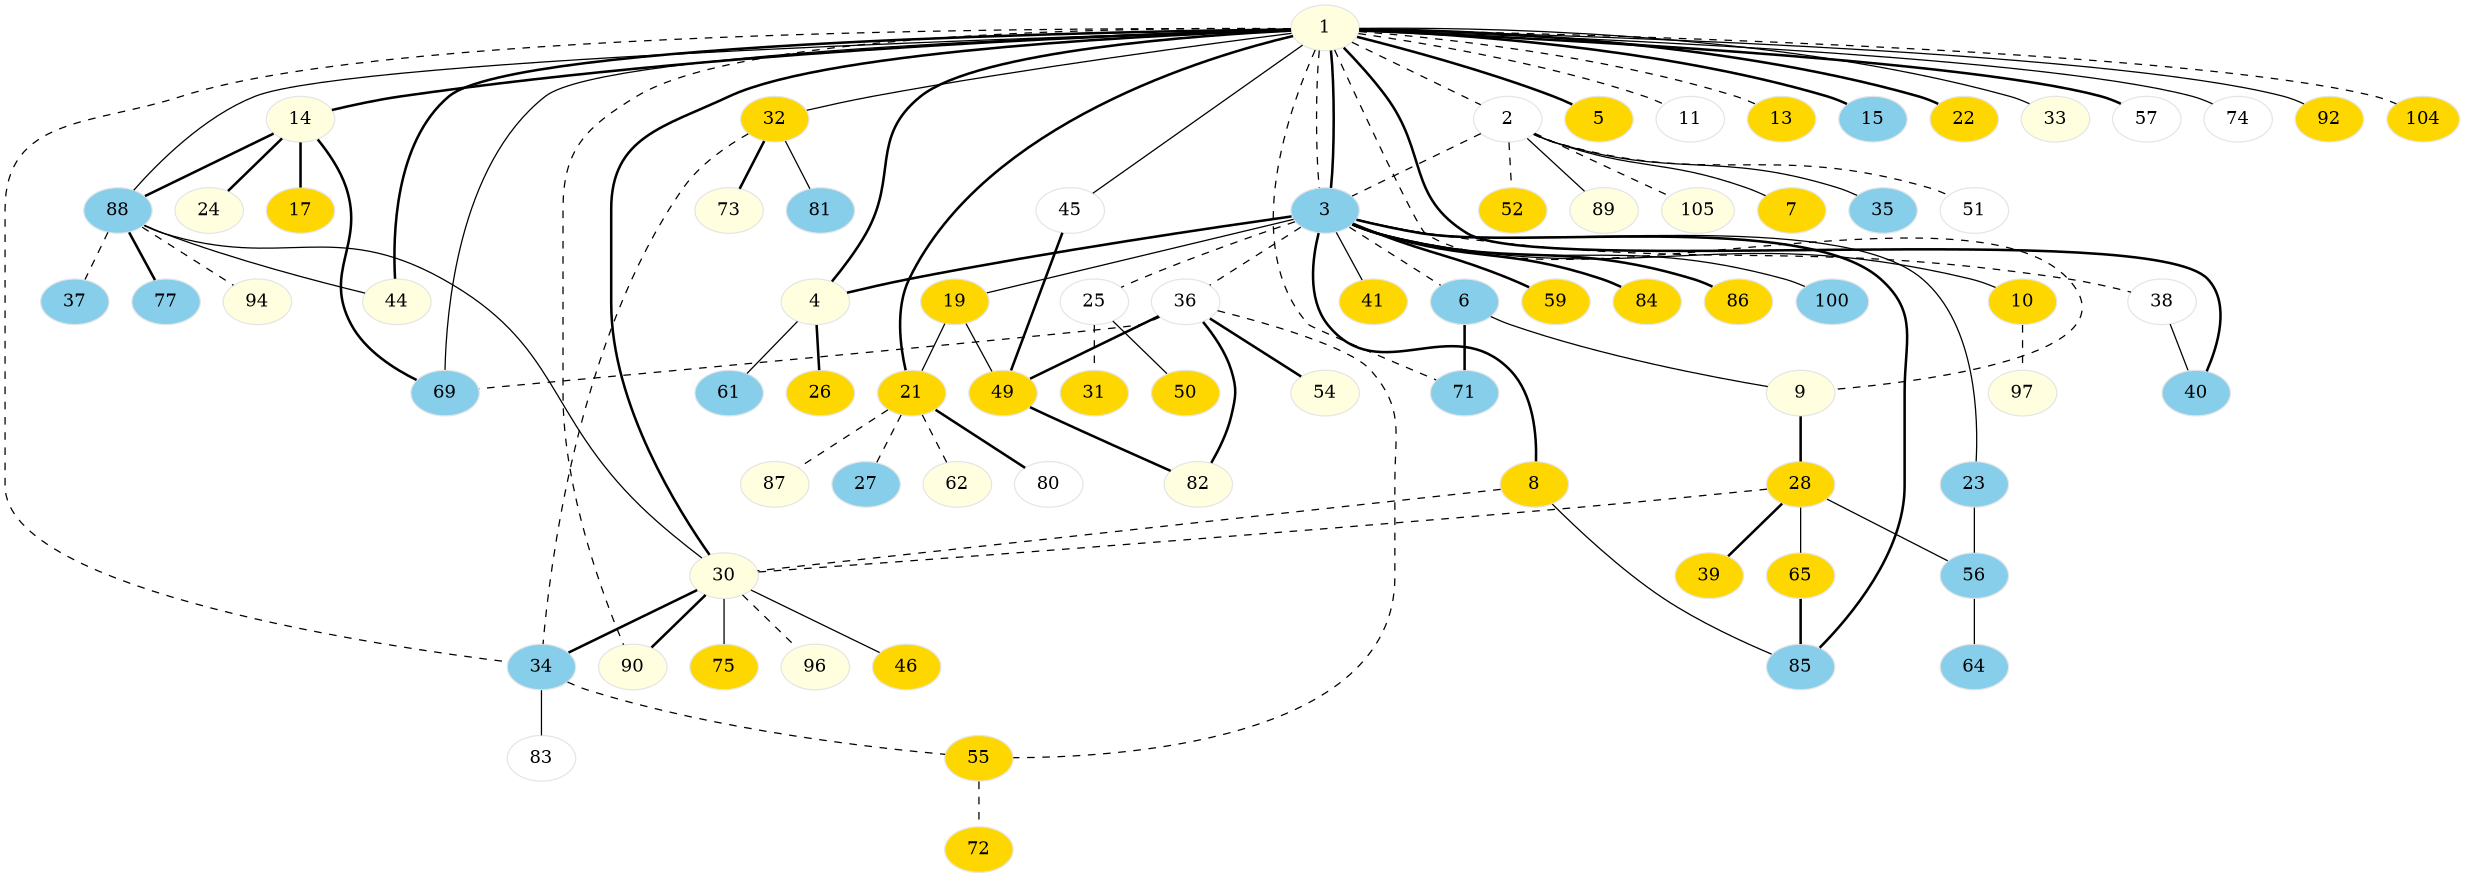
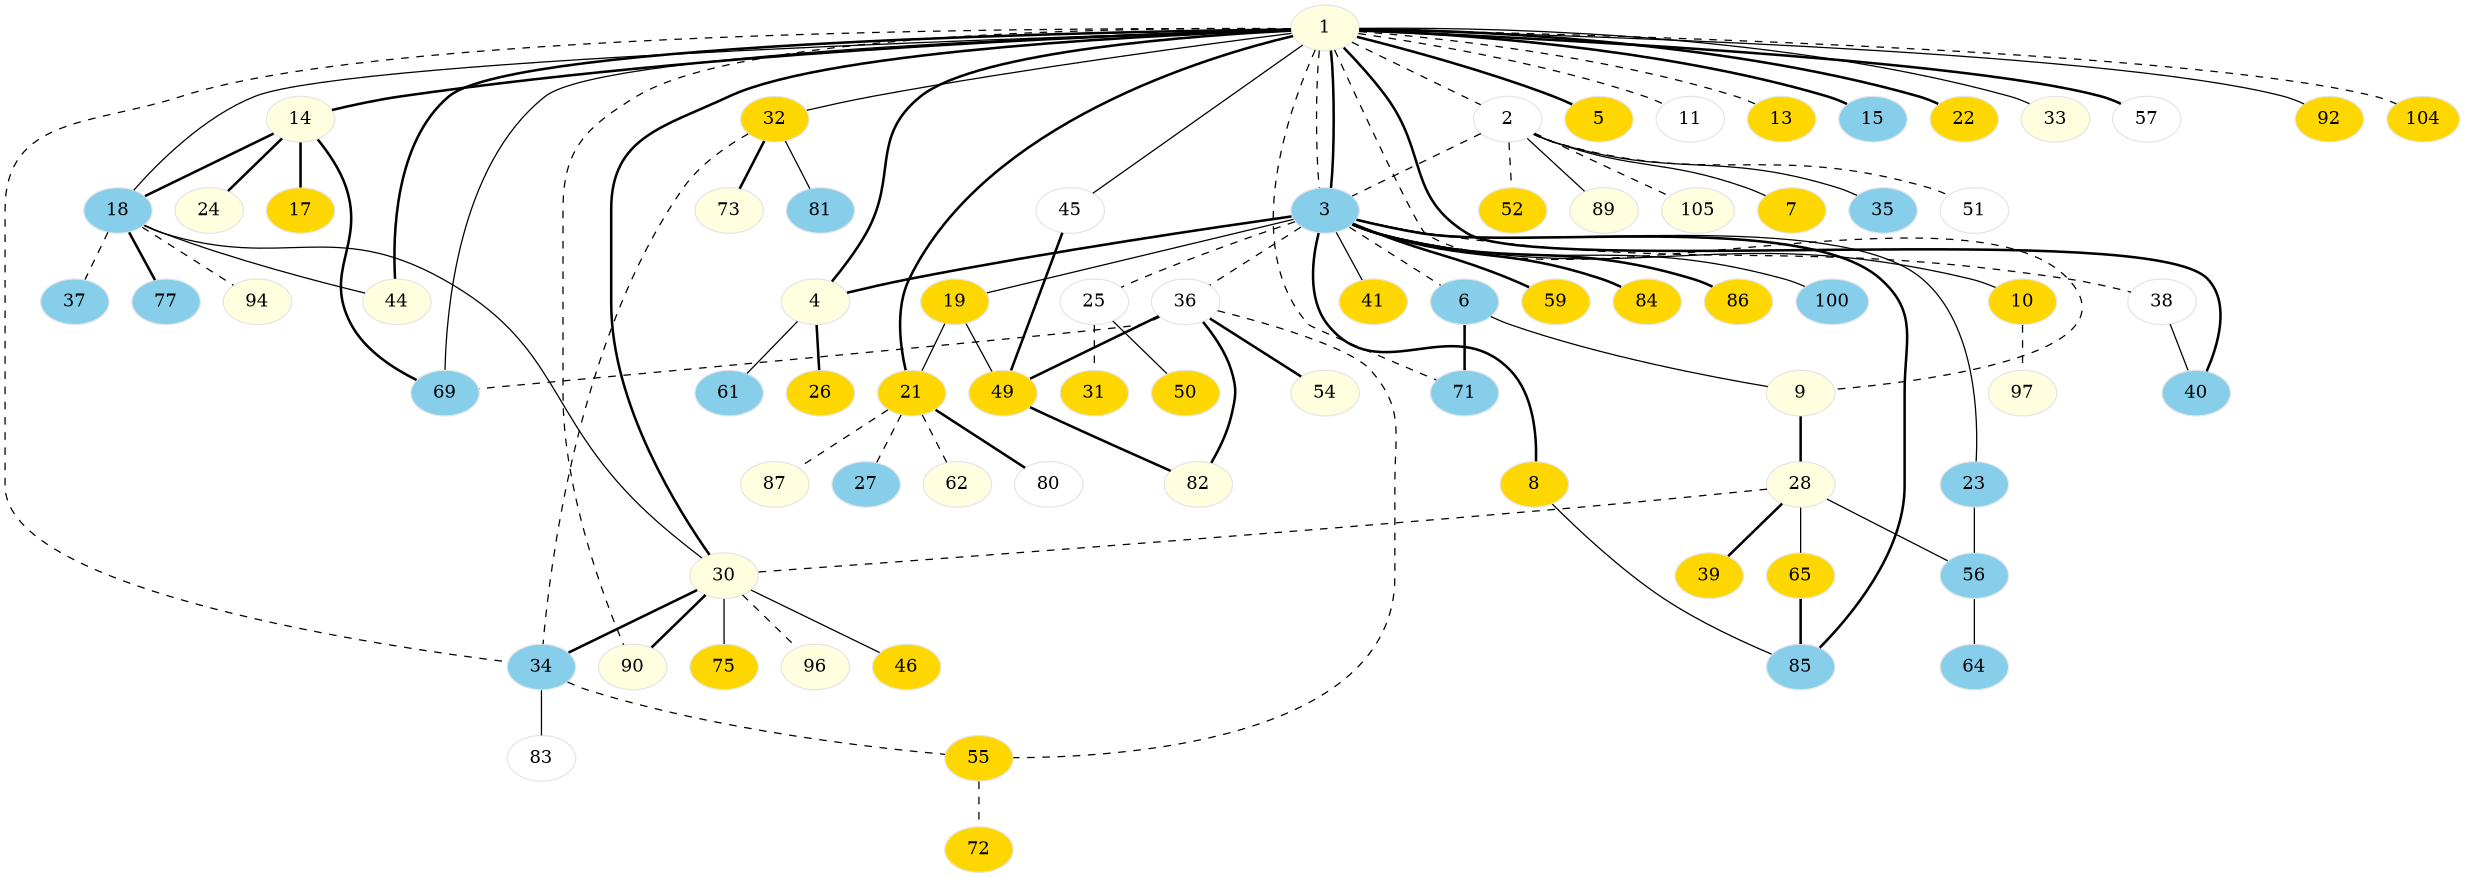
node "74": removed
node "88": label "88" -> "18"
node "28": fillcolor gold -> lightyellow
edge "8" -- "30": removed
